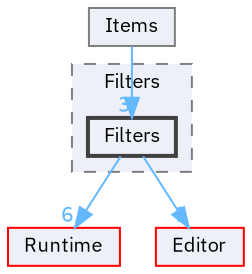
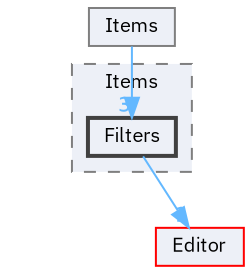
cluster "Filters": label "Filters" -> "Items"
node "Runtime": removed
